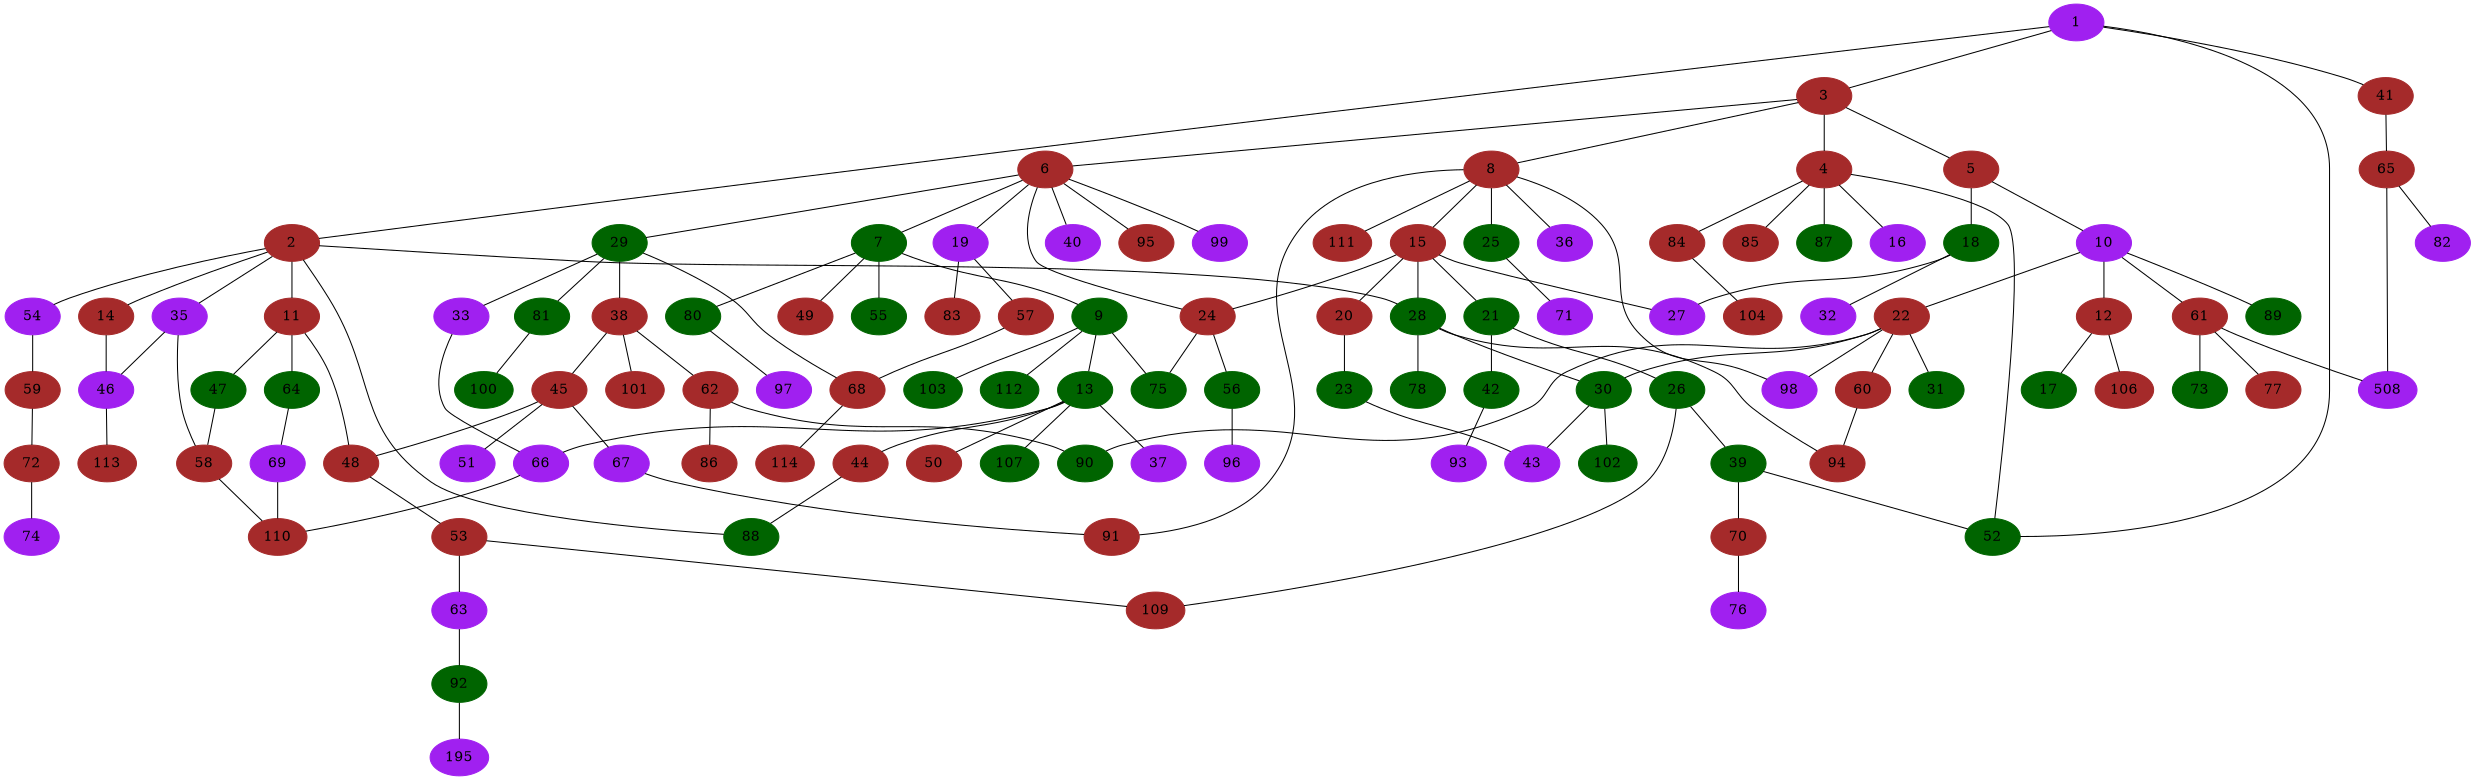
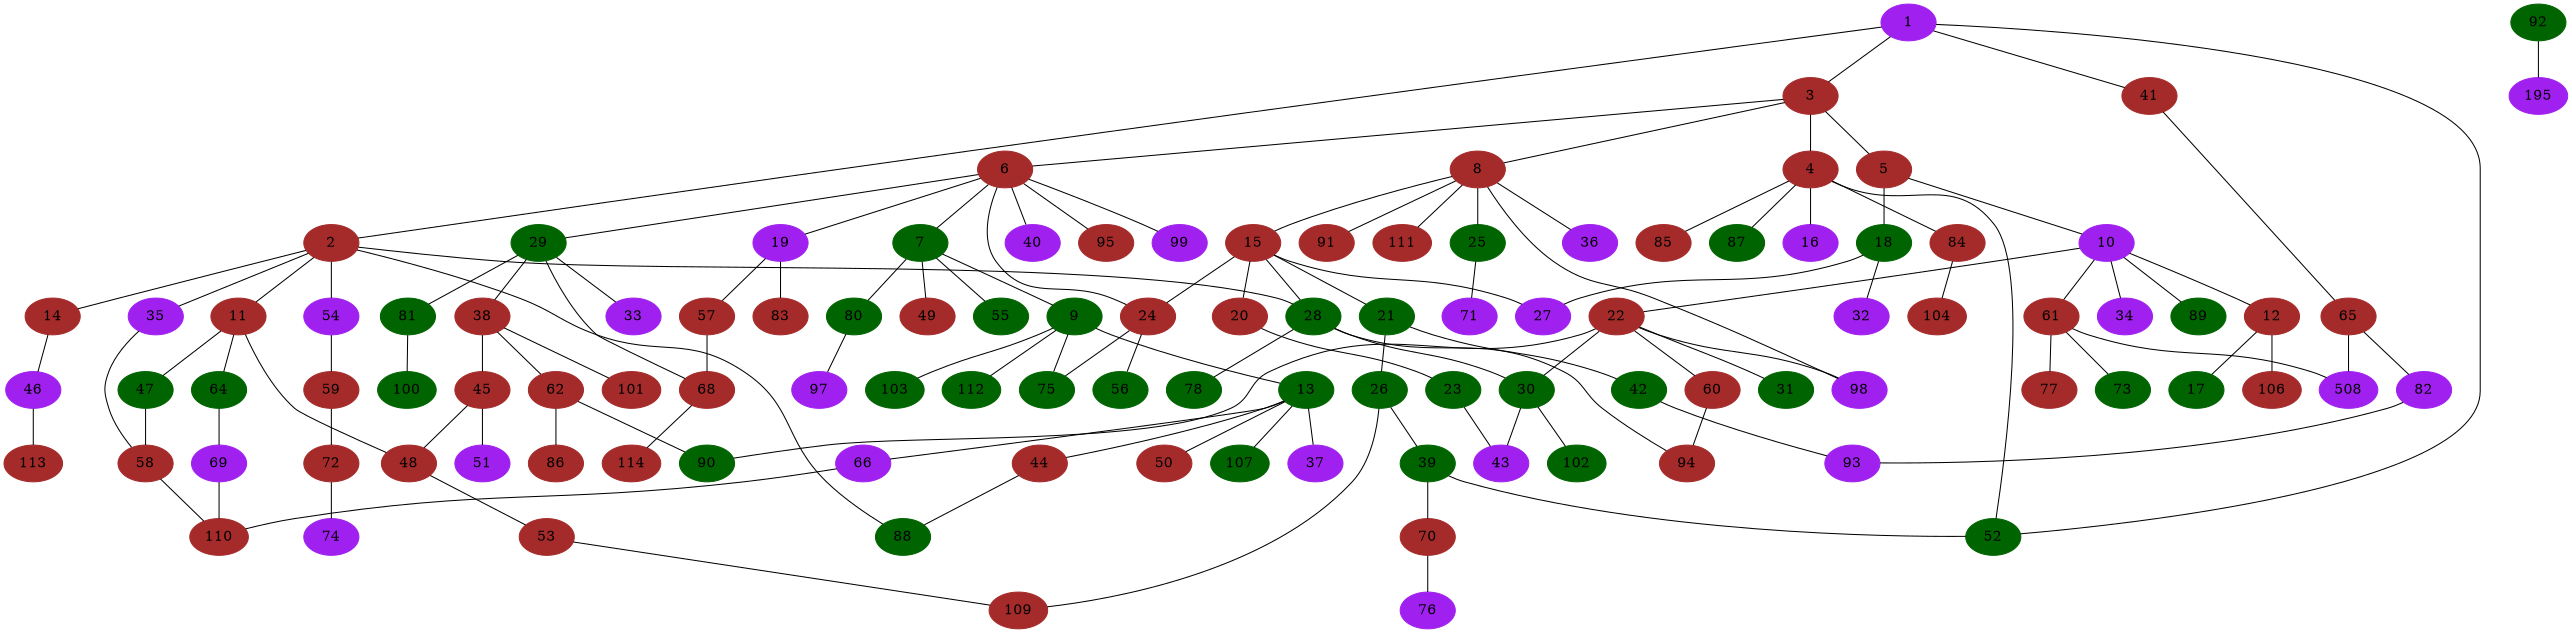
node "34": added
edge "35" -- "46": removed
edge "33" -- "66": removed
edge "82" -- "93": added
node "67": removed
node "96": removed
node "63": removed
